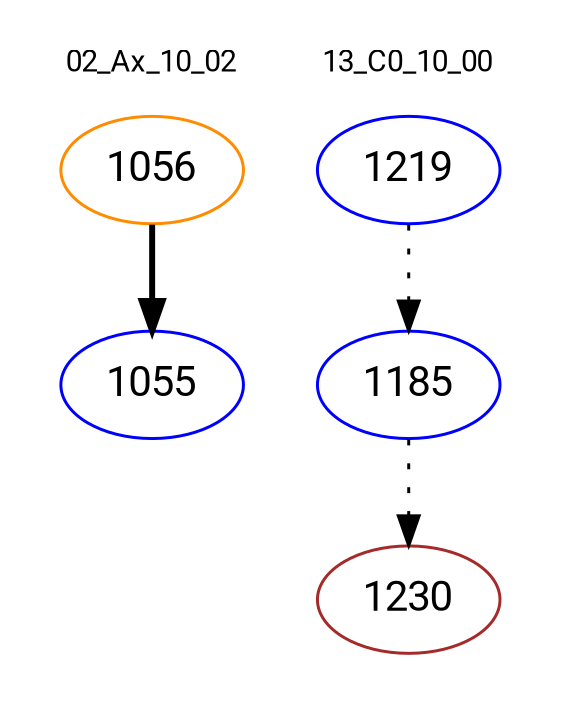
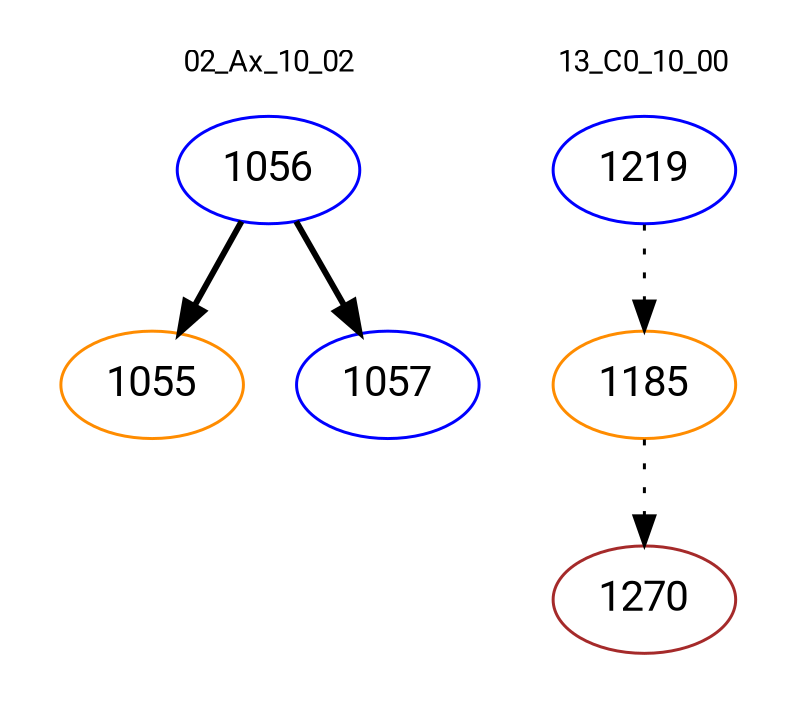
node "1056": color darkorange -> blue
node "1055": color blue -> darkorange
node "1057": added
node "1185": color blue -> darkorange
node "1230": label "1230" -> "1270"
